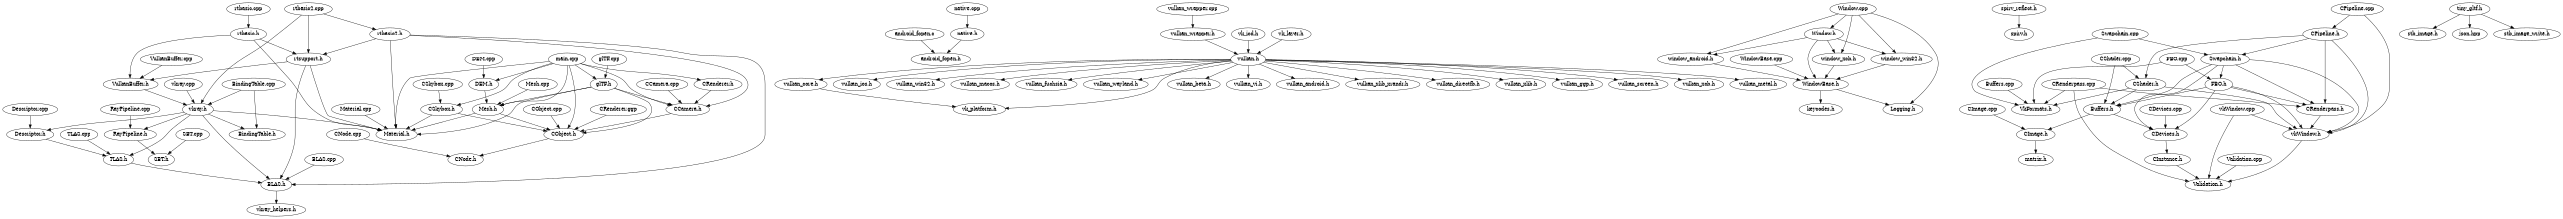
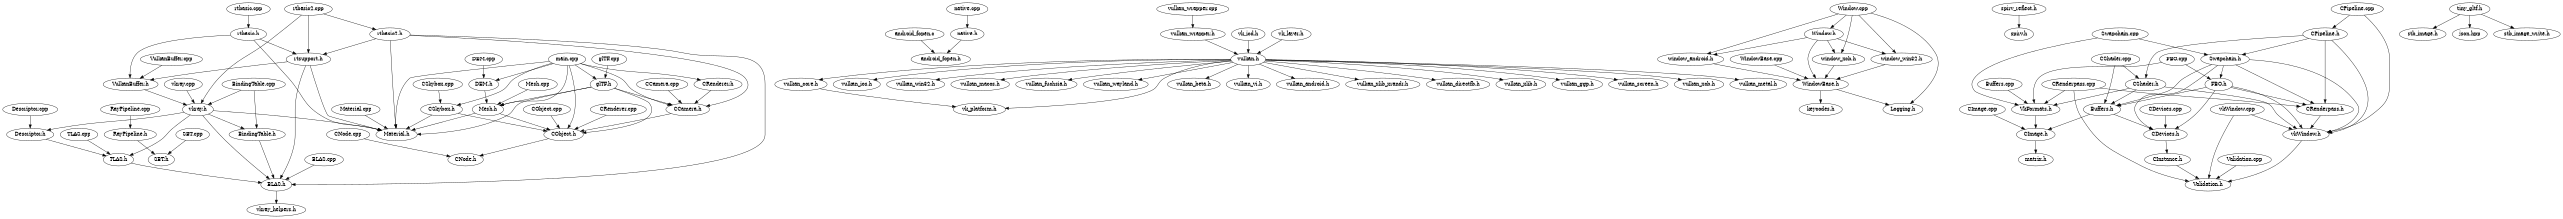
node "CRenderer.ggp": label "CRenderer.ggp" -> "CRenderer.cpp"
edge "VkFormats.h" -> "CImage.h": added
edge "vkray.h" -> "RayPipeline.h": removed
edge "BindingTable.h" -> "BLAS.h": added
